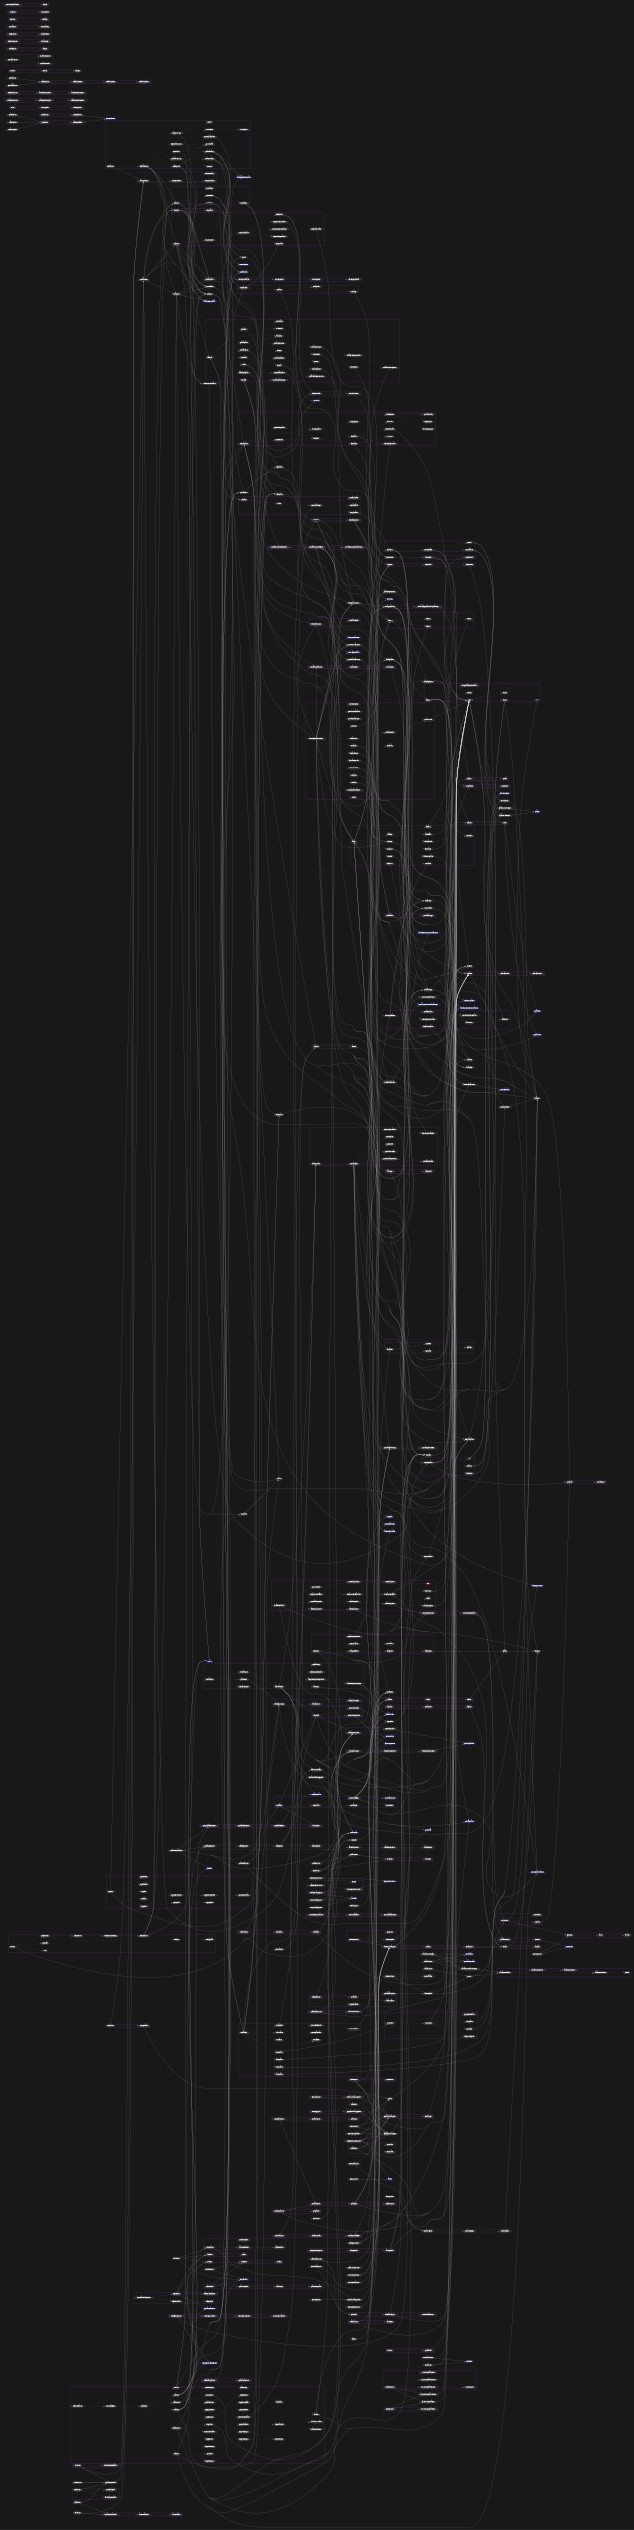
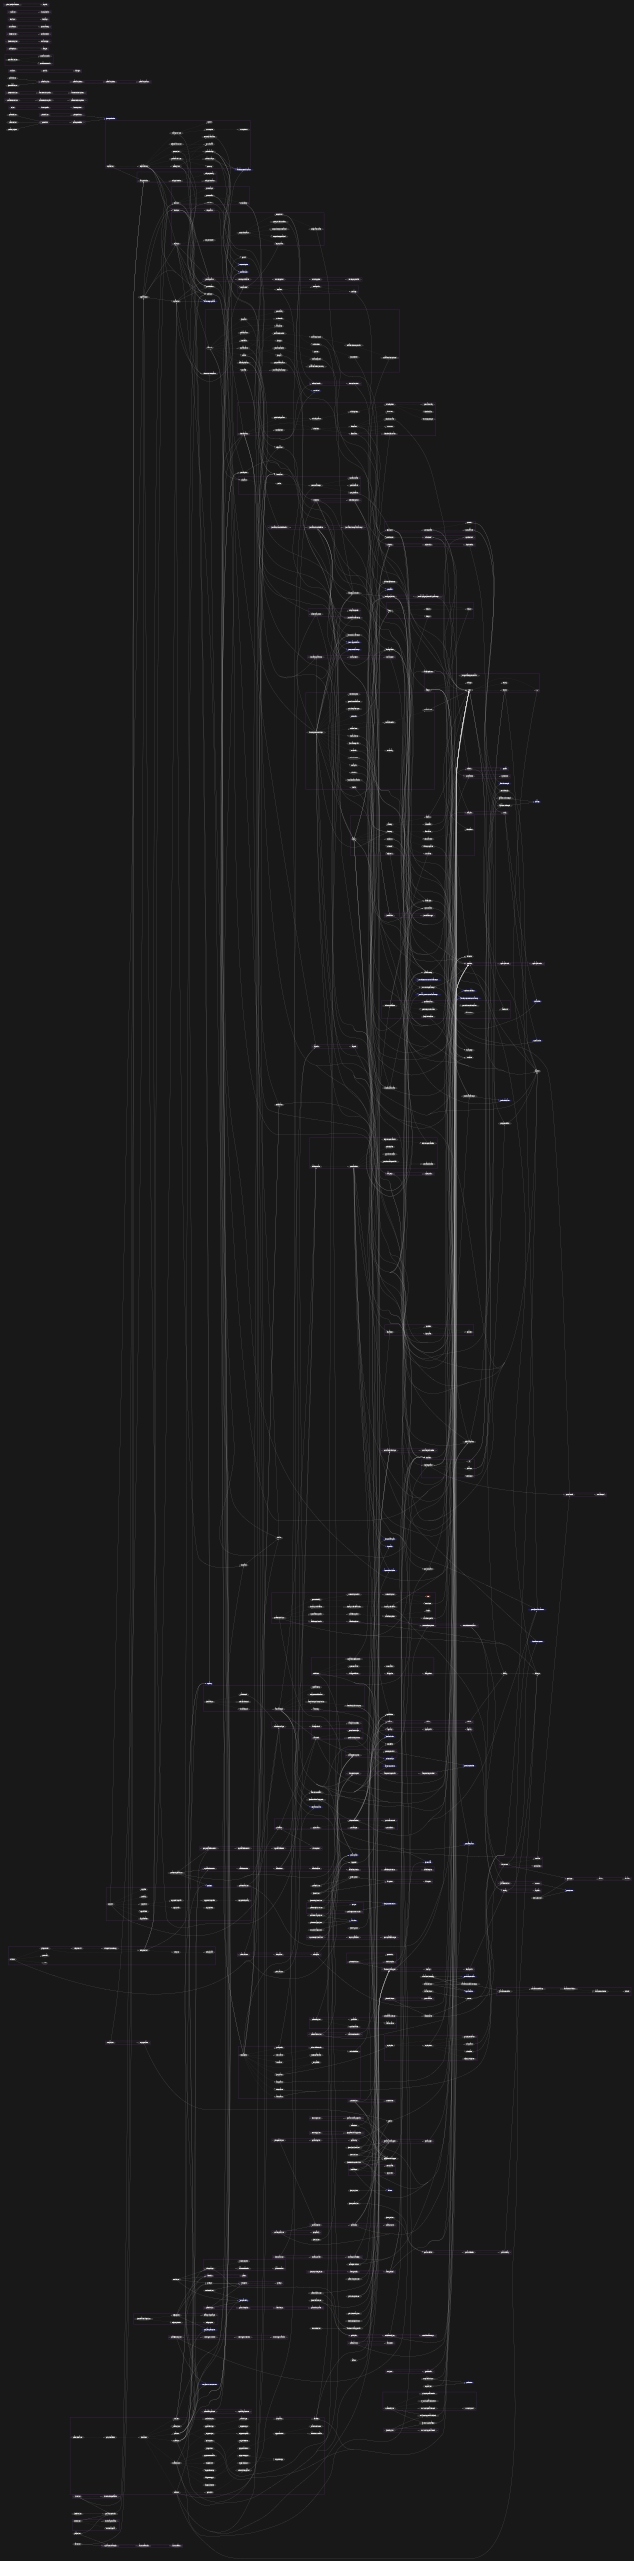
node "opt_locking": label "opt_locking" -> "opt_collate"
node "opt_c_include": removed
node "opt_interval": label "opt_interval" -> "opt_columnref"
